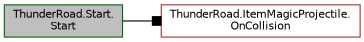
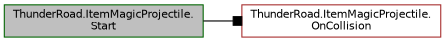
node "ThunderRoad.Start. Start": label "ThunderRoad.Start. Start" -> "ThunderRoad.ItemMagicProjectile. Start"
